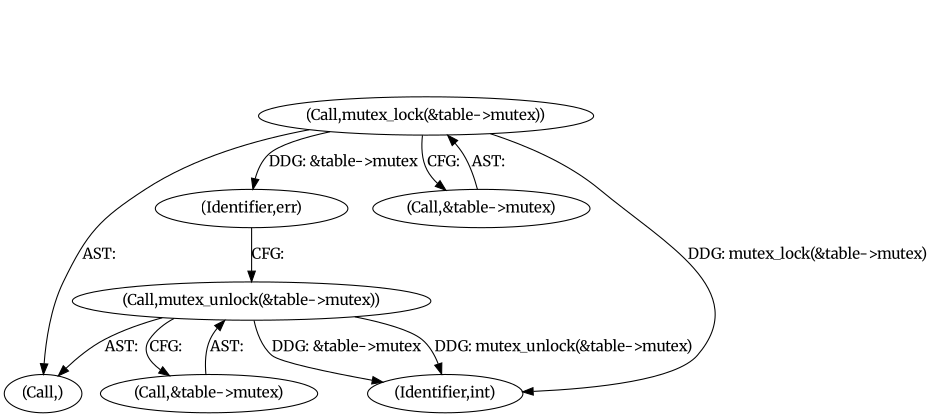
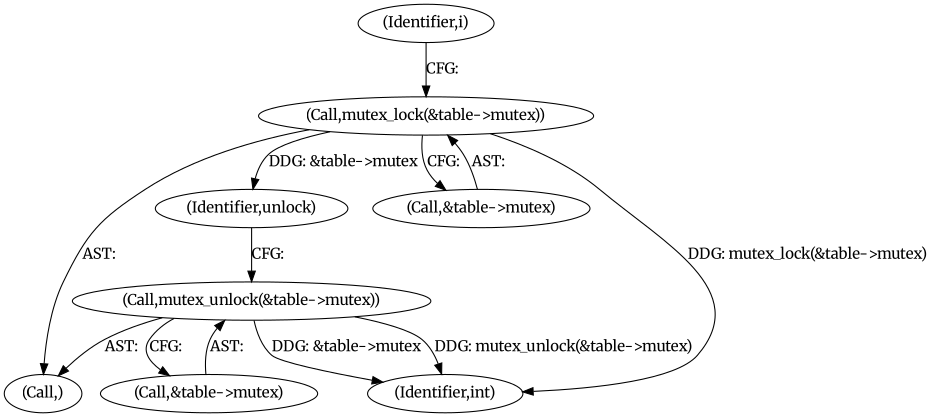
node "(Identifier,i)": added
node "(Identifier,err)": label "(Identifier,err)" -> "(Identifier,unlock)"
